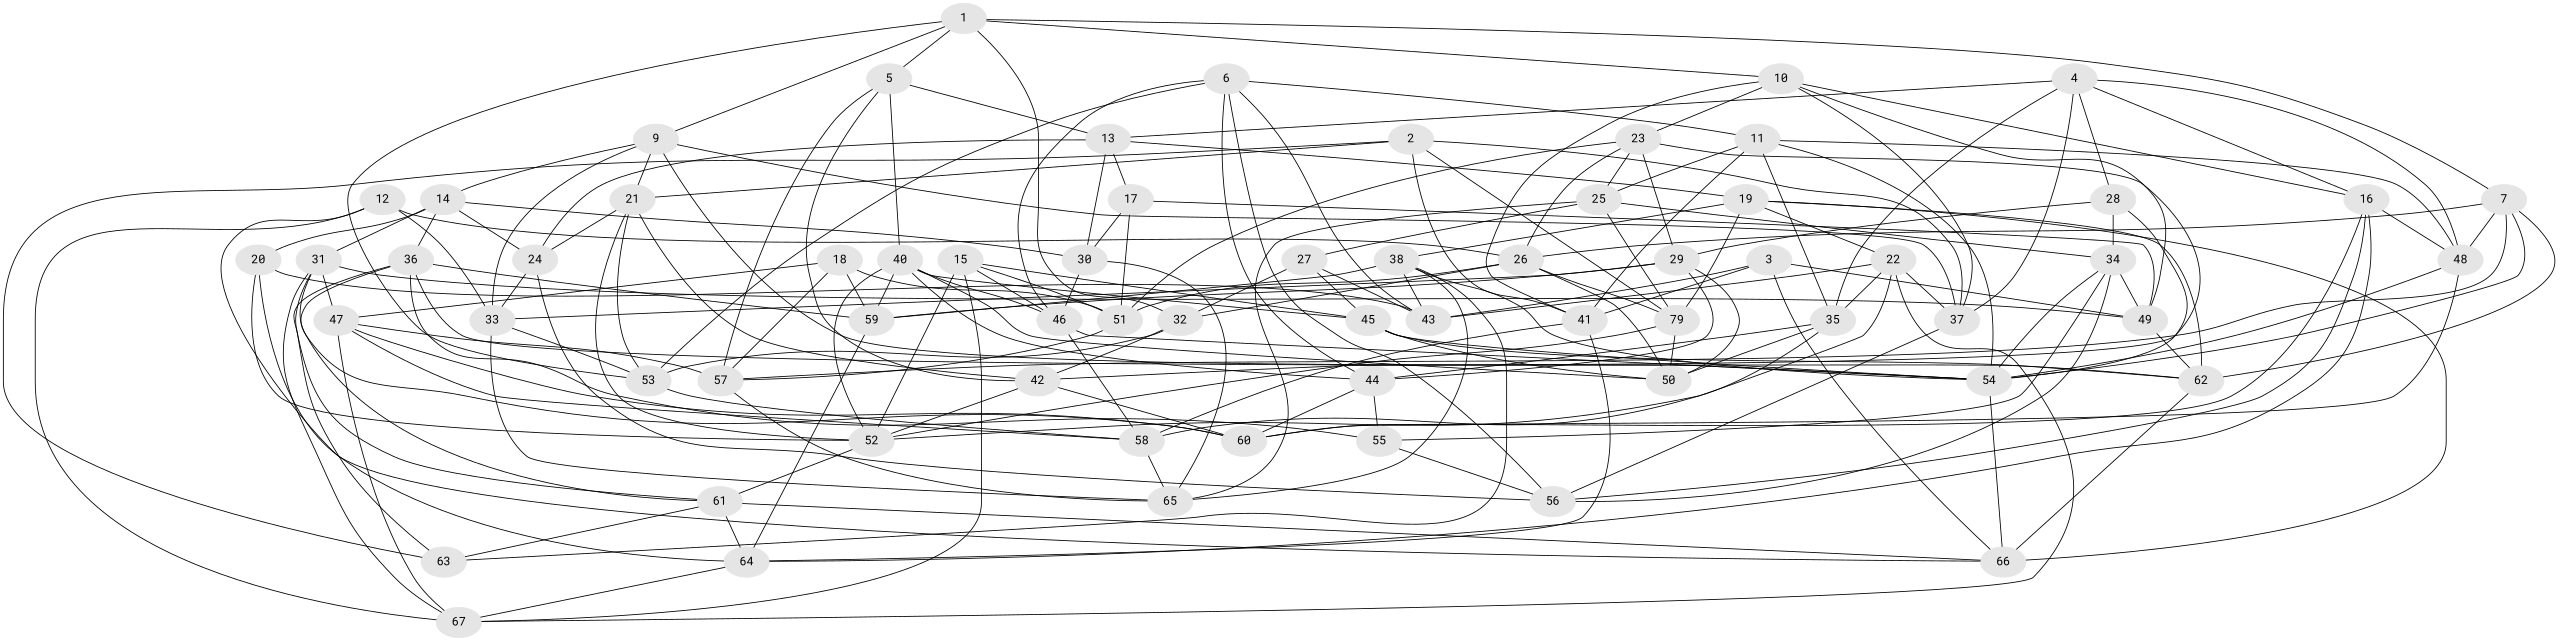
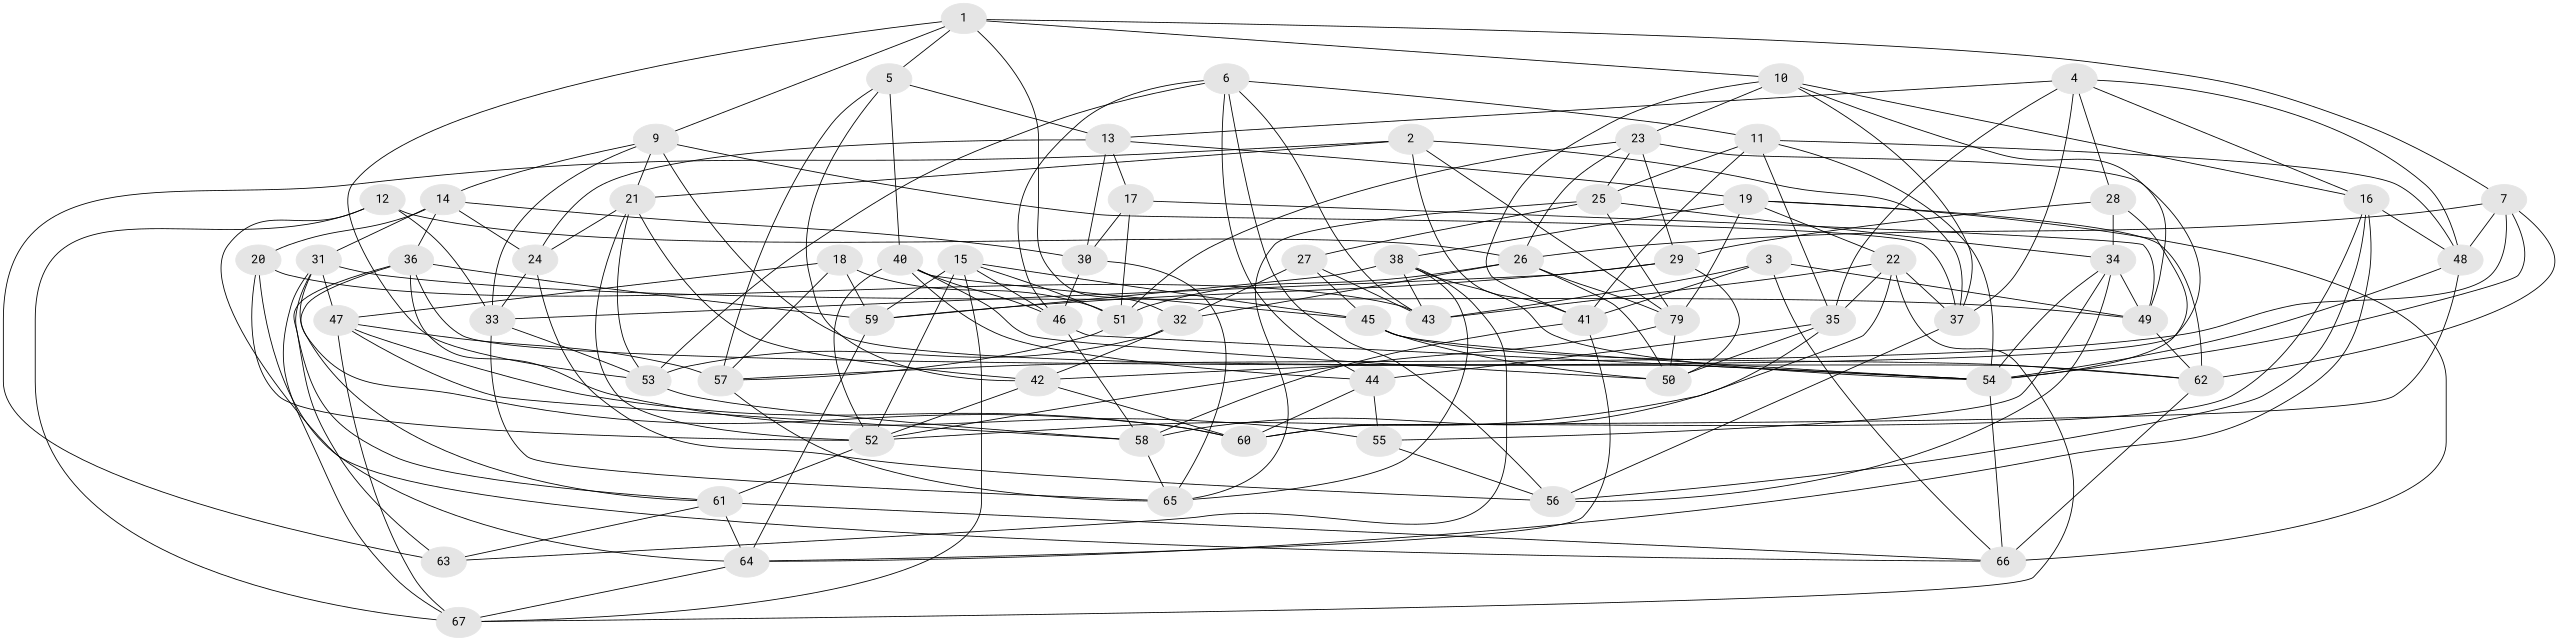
edge "40" -- "59": now "15" -- "59"
edge "29" -- "44": removed
